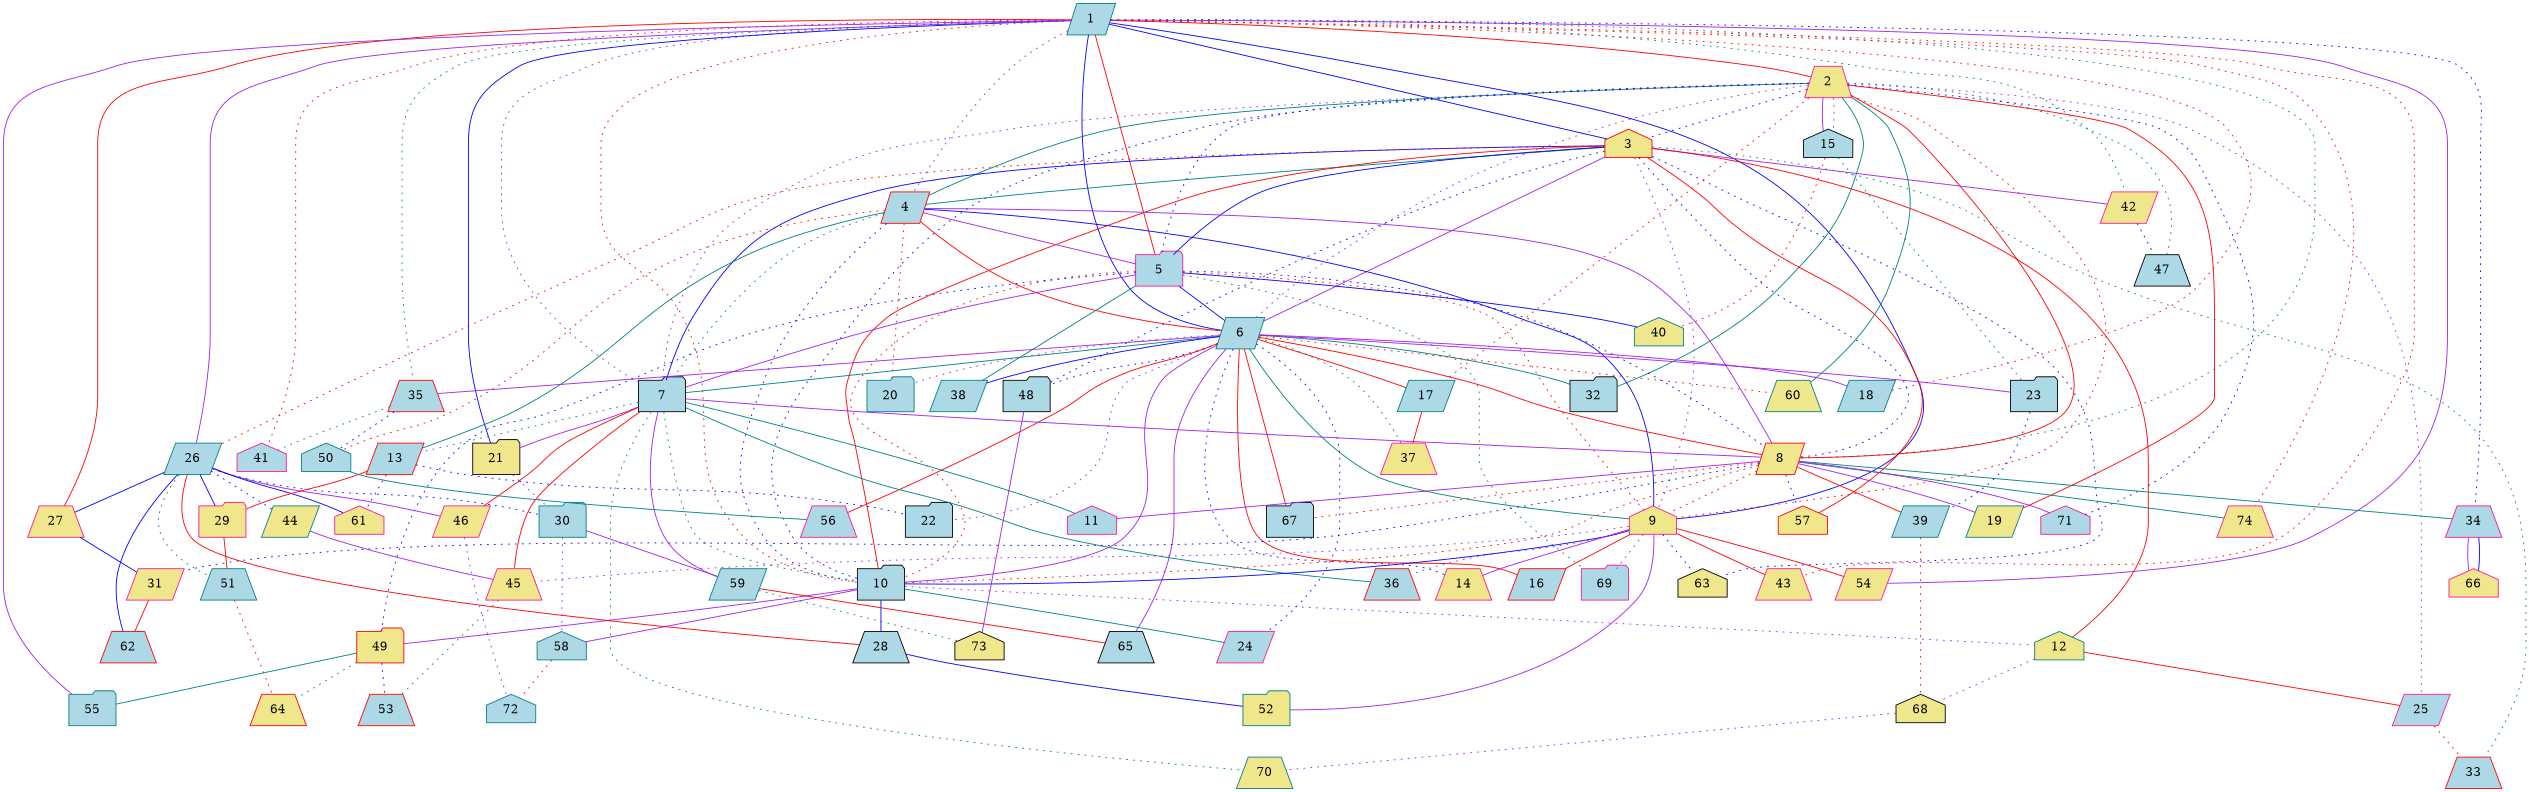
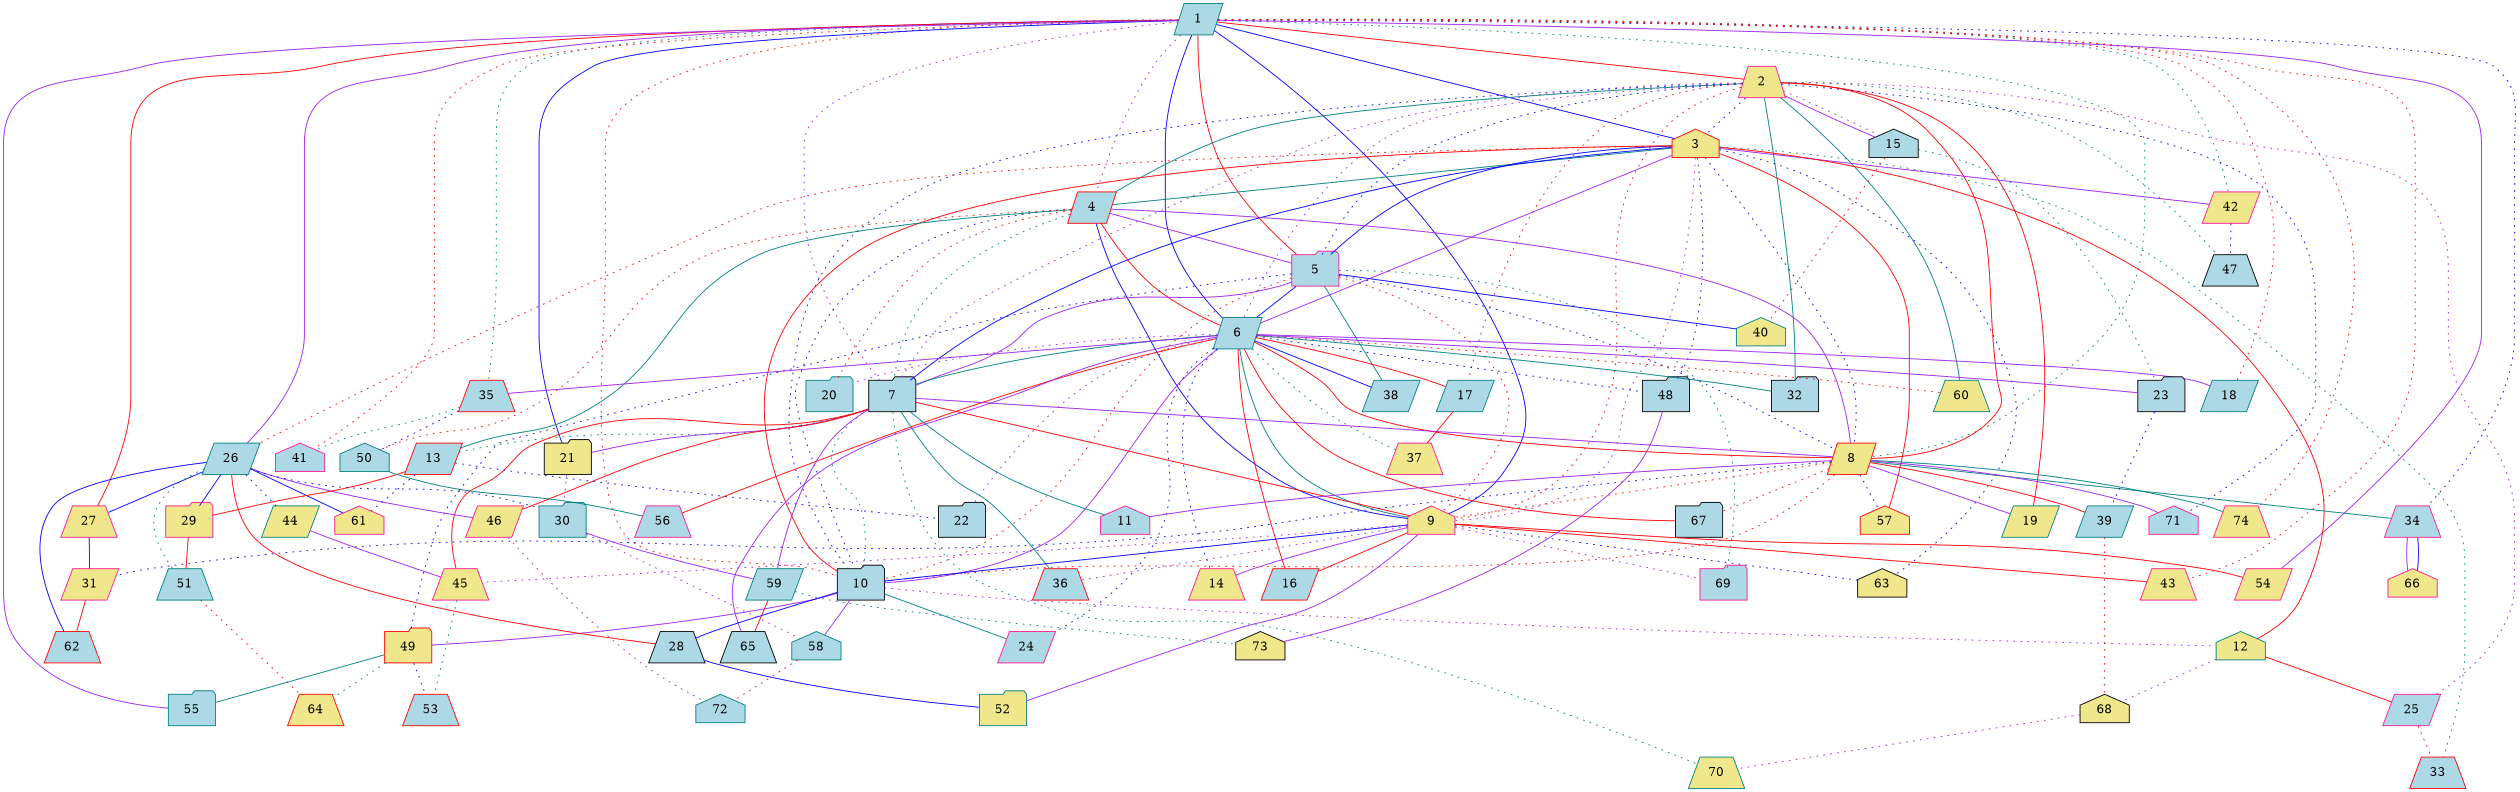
edge "7" -- "9": added
